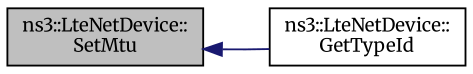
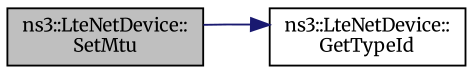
edge "ns3::LteNetDevice:: GetTypeId" -> "ns3::LteNetDevice:: SetMtu": reversed
